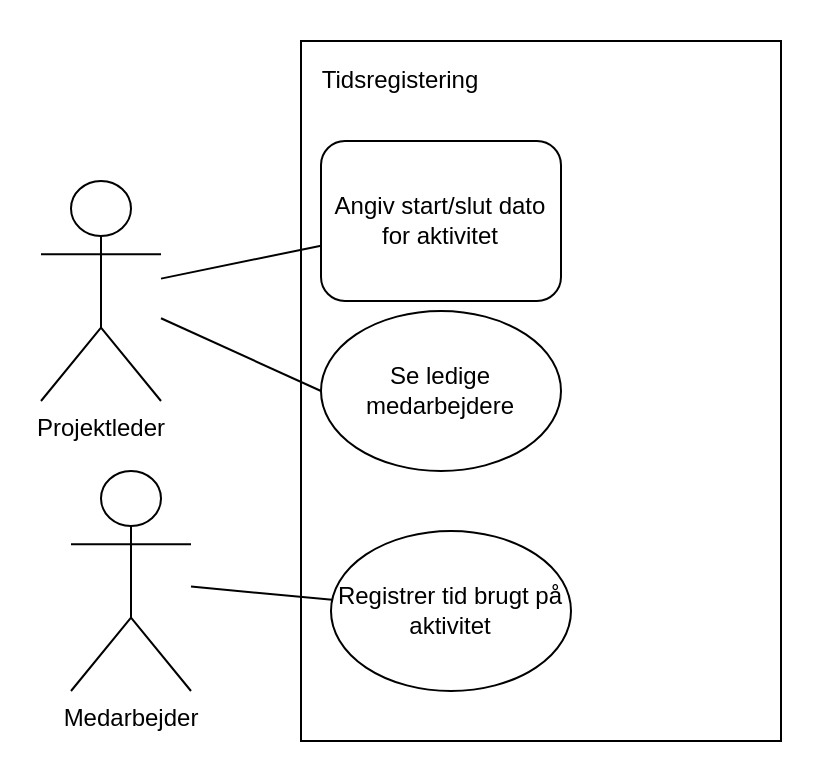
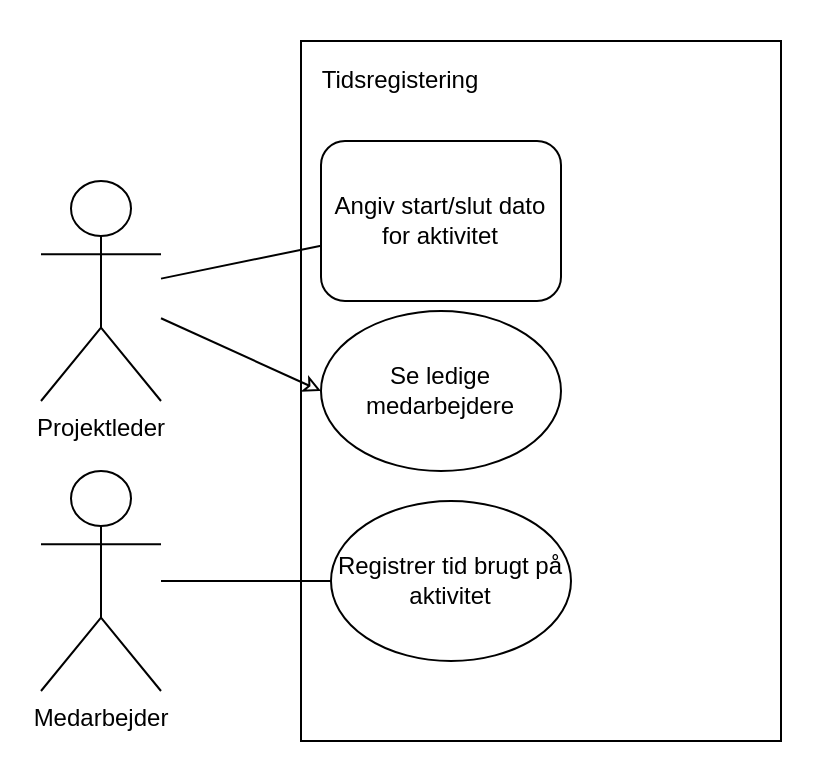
edge "Projektleder" -- "Se ledige medarbejdere": arrowhead none -> classic
node "Medarbejder": moved (131, 581) -> (101, 581)
node "Registrer tid brugt på aktivitet": moved (451, 611) -> (451, 581)
